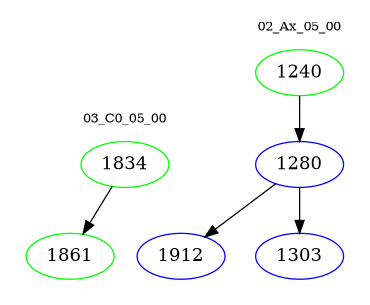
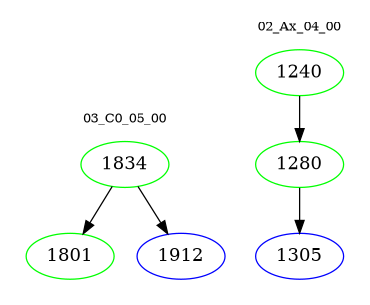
cluster "02_Ax_05_00": label "02_Ax_05_00" -> "02_Ax_04_00"
node "1280": color blue -> green
edge "1280" -> "1912": now "1834" -> "1912"
node "1861": label "1861" -> "1801"
node "1303": label "1303" -> "1305"
